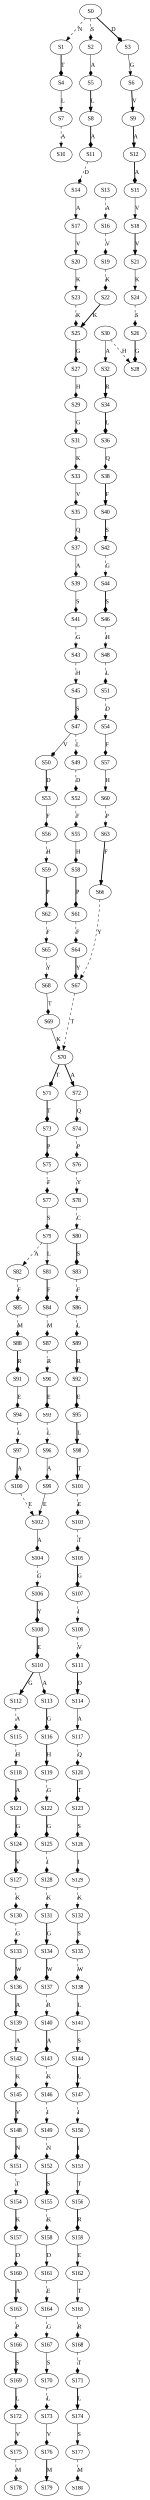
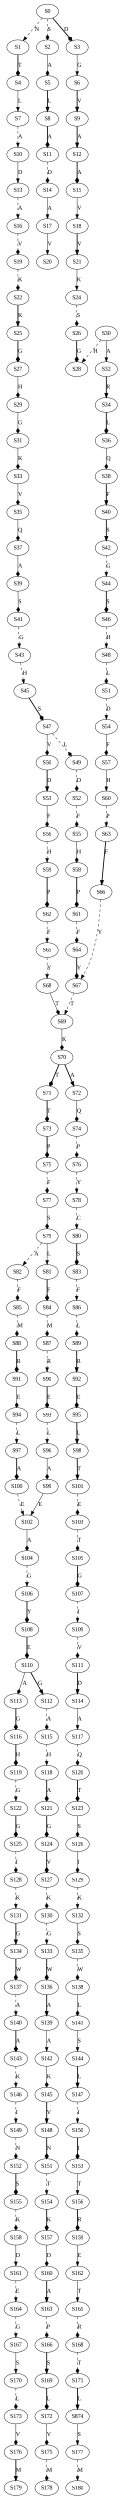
edge "S10" -> "S13": added, label "D"
node "S23": removed
edge "S67" -> "S70": now "S67" -> "S69"
edge "S116" -> "S119": arrowhead normal -> diamond
edge "S137" -> "S140": label "R" -> "A"
node "S174": label "S174" -> "S874"
edge "S177" -> "S180": arrowhead diamond -> normal
